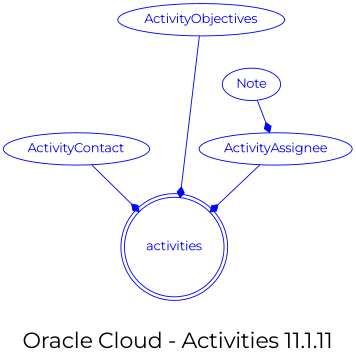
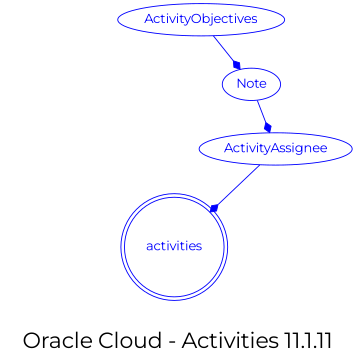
edge "ActivityObjectives" -> "activities": now "ActivityObjectives" -> "Note"
node "ActivityContact": removed
